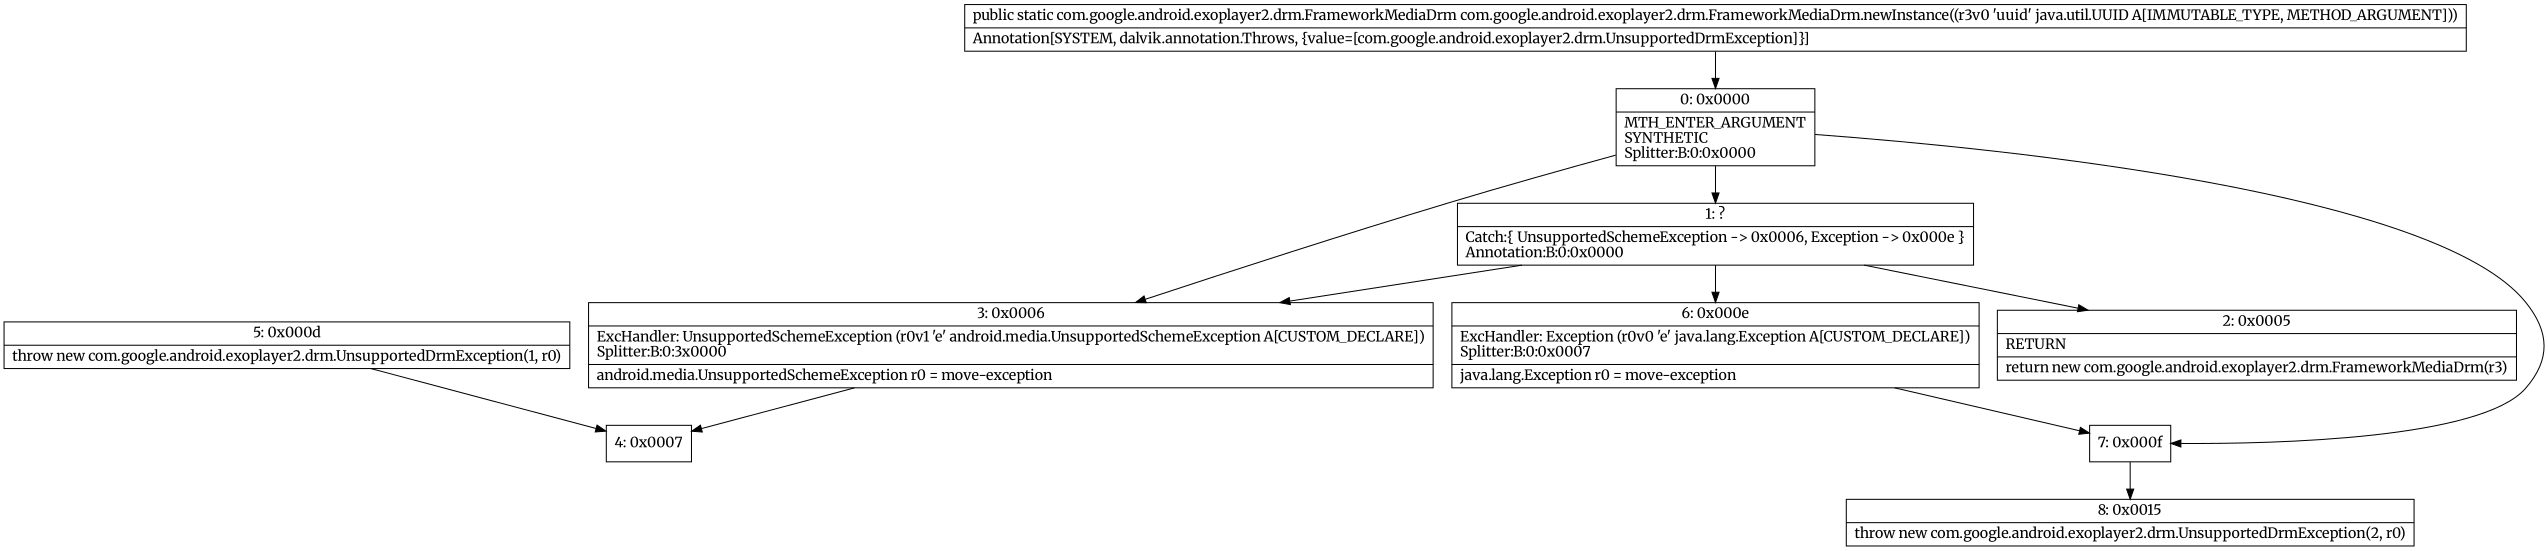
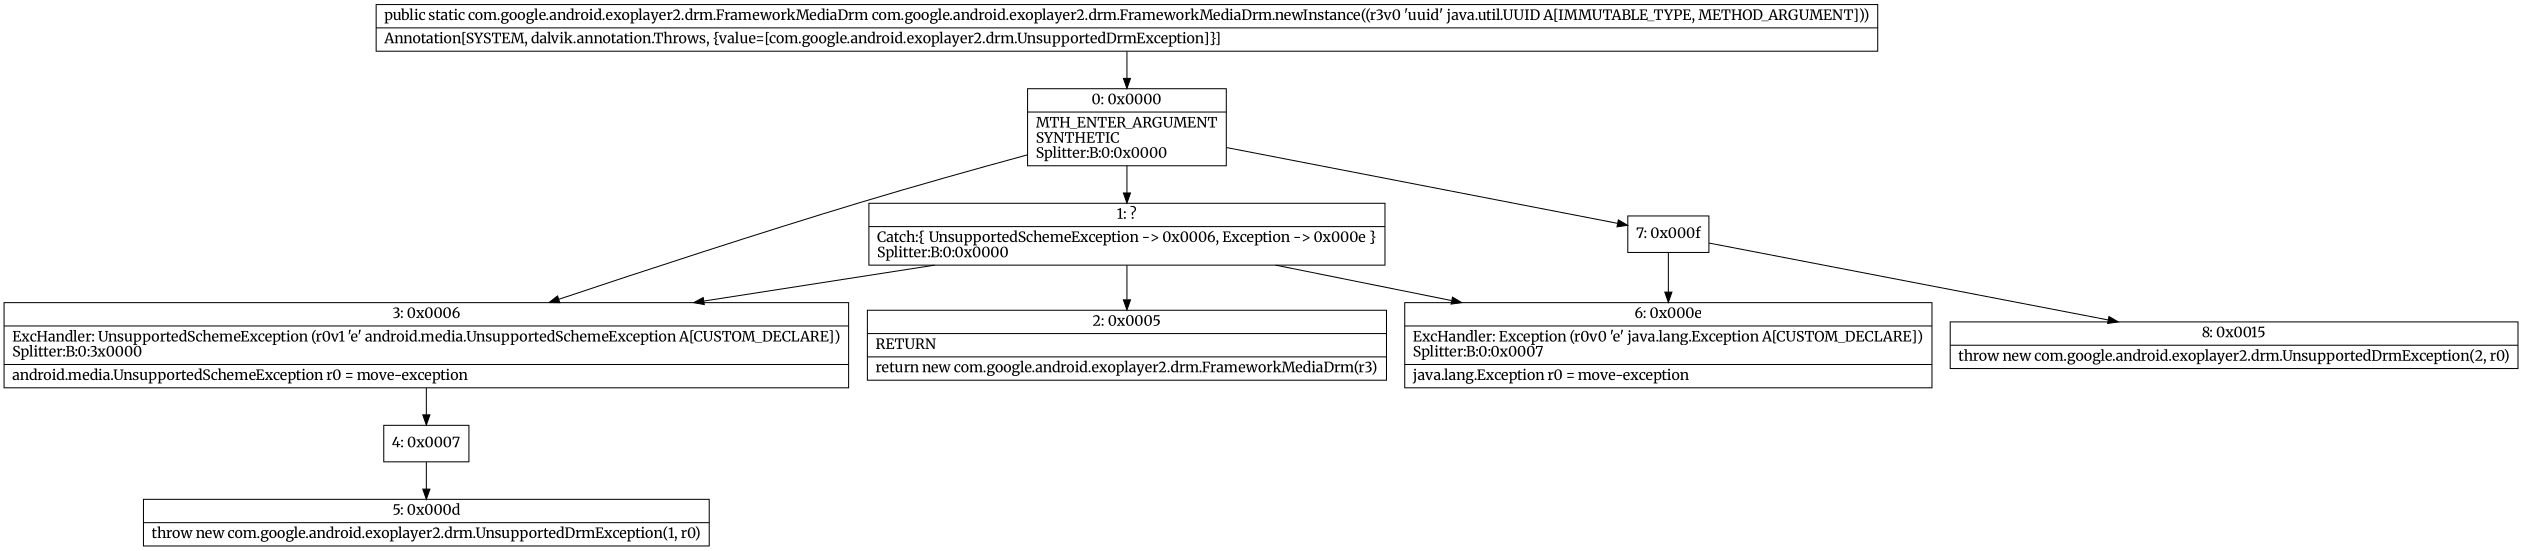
node "1: ?": text "Annotation:B:0:0x0000" -> "Splitter:B:0:0x0000"
edge "5: 0x000d" -> "4: 0x0007": reversed
edge "6: 0x000e" -> "7: 0x000f": reversed
